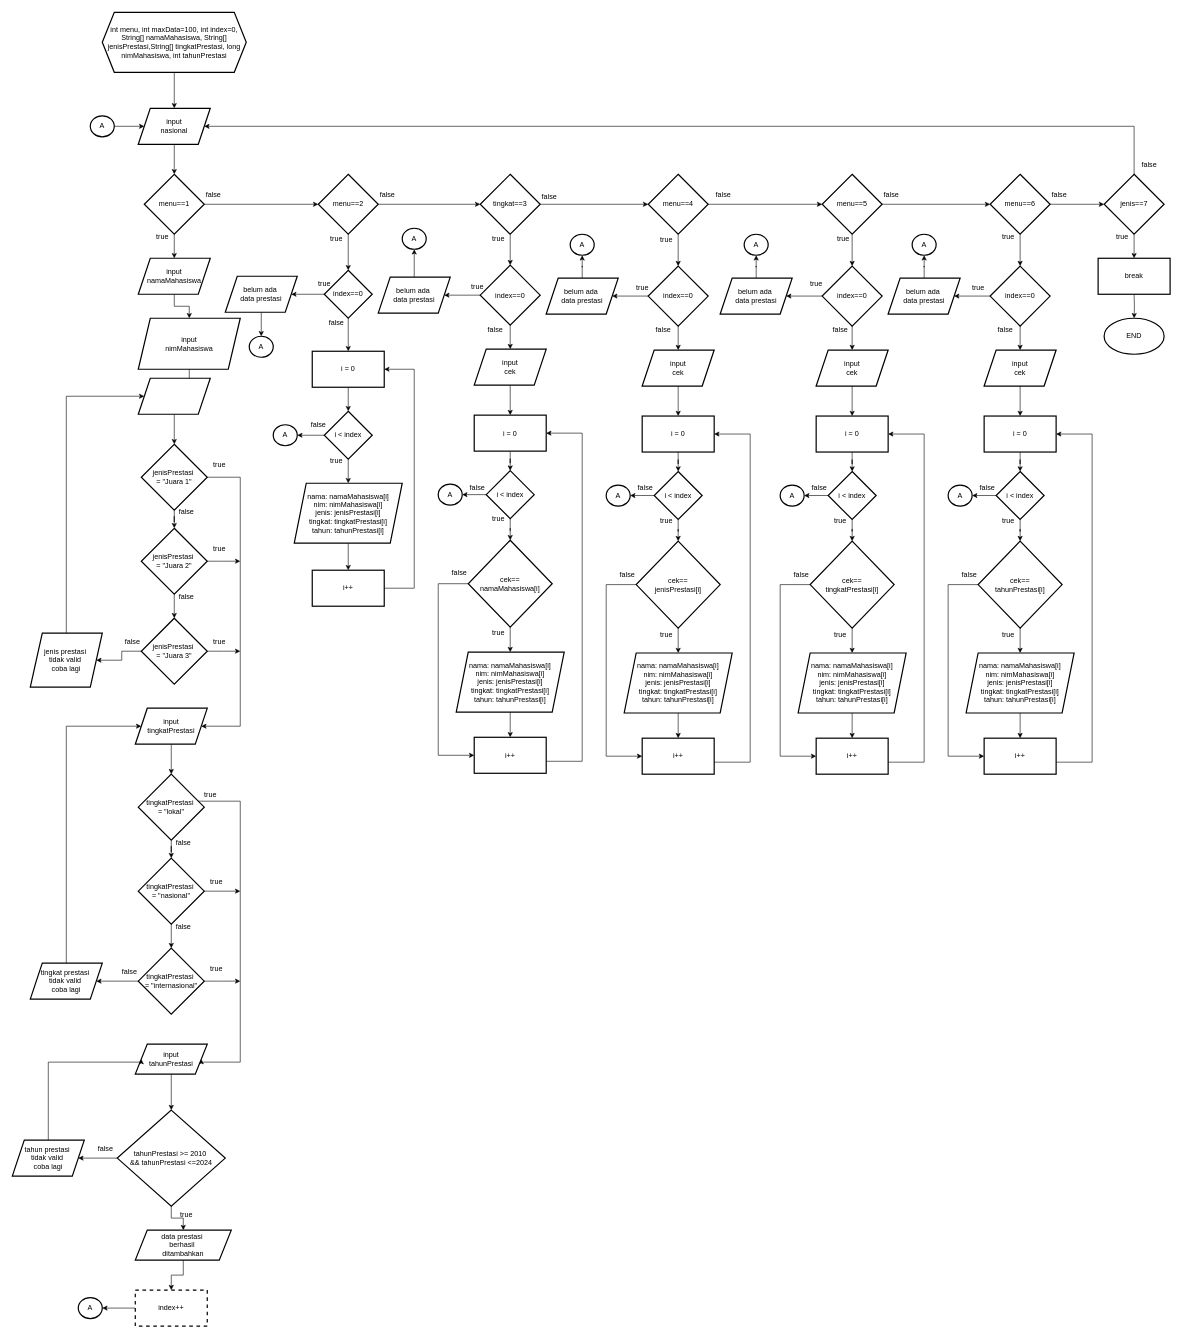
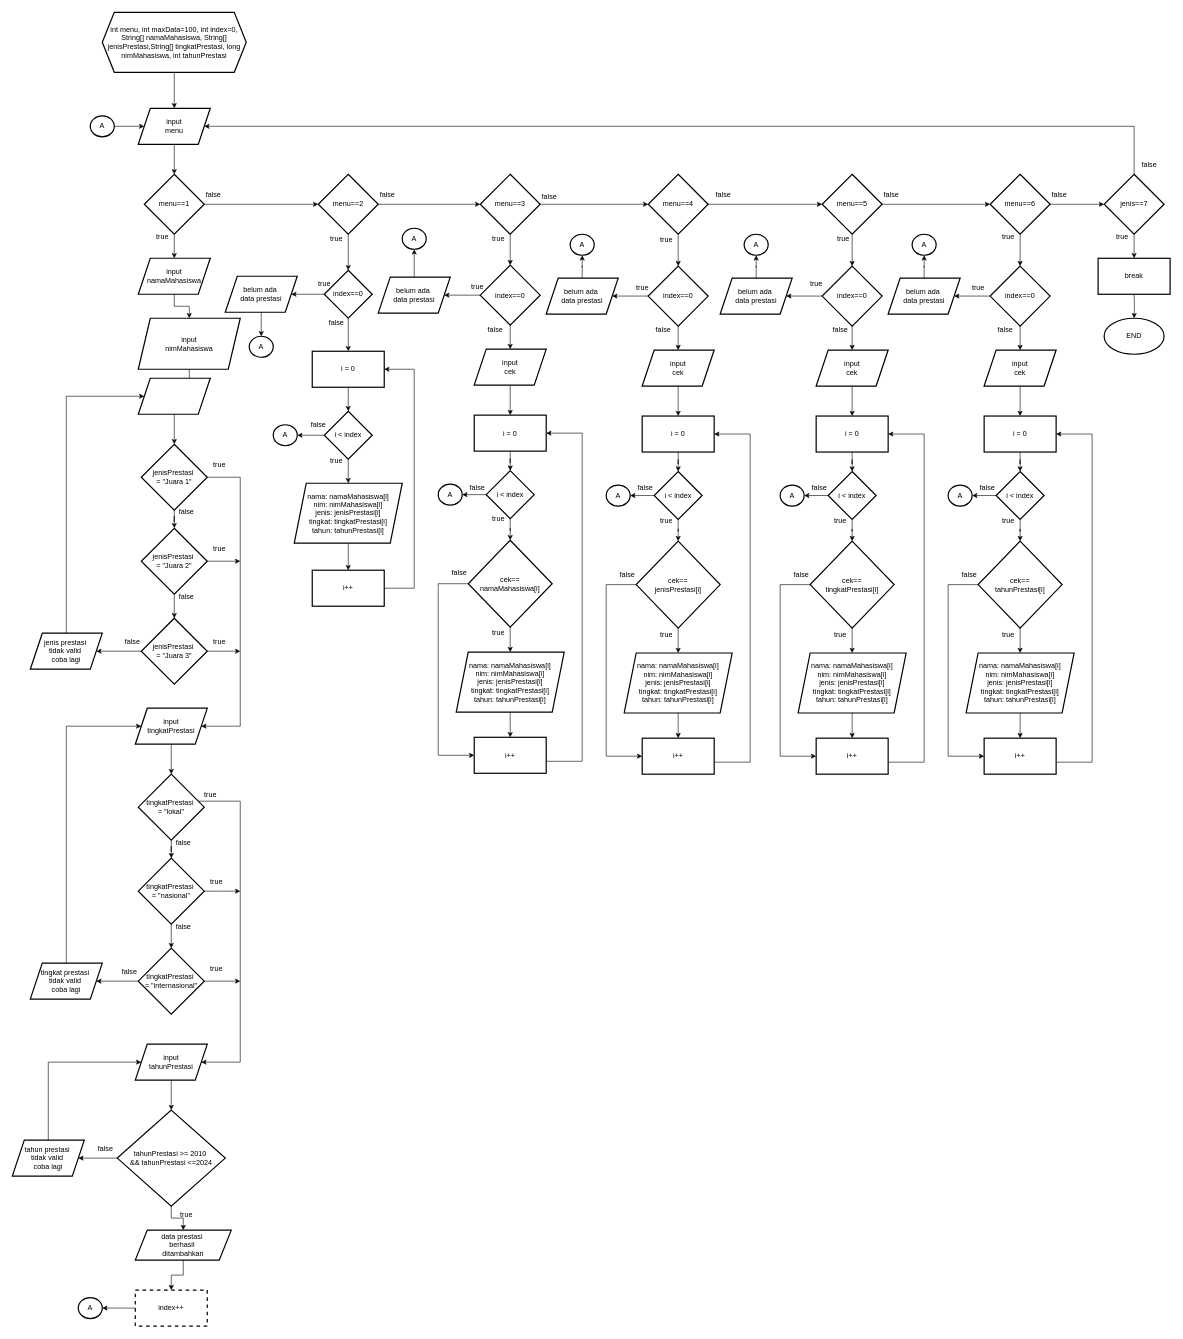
node "input nasional": label "input nasional" -> "input menu"
node "tingkat==3": label "tingkat==3" -> "menu==3"
node "jenis prestasi tidak valid coba lagi": size 72x54 -> 72x36
node "input tahunPrestasi": size 72x30 -> 72x36
